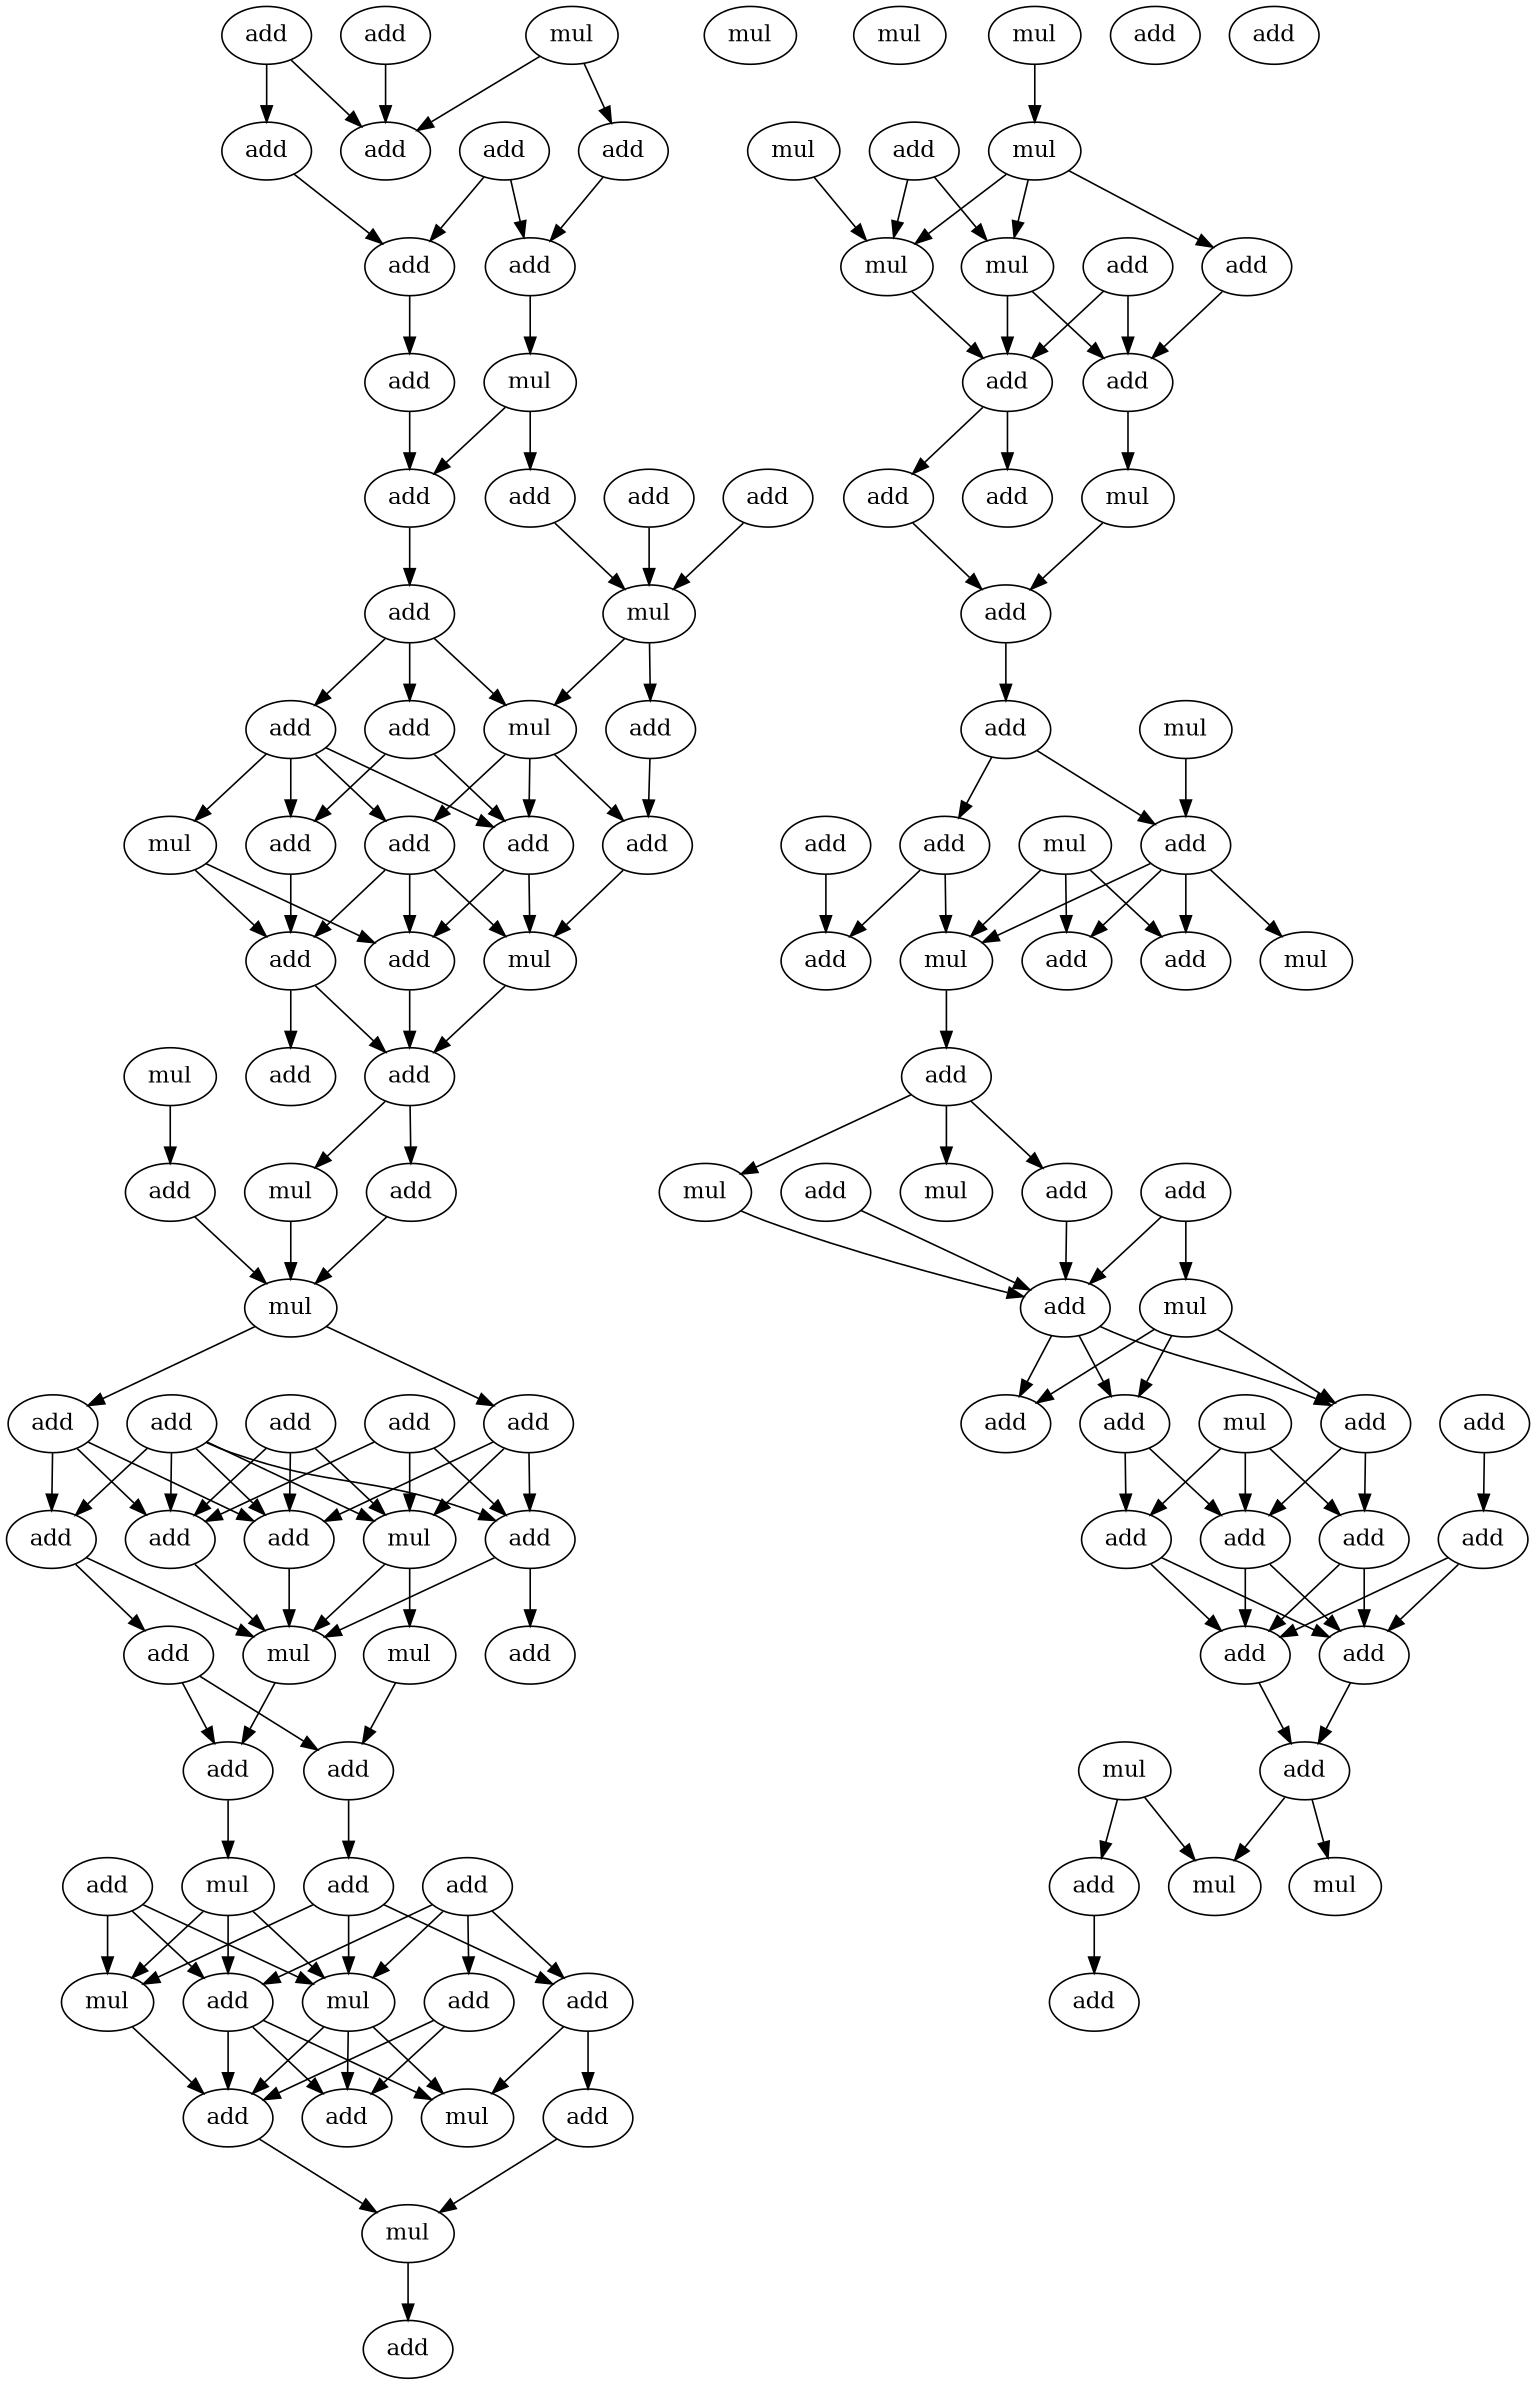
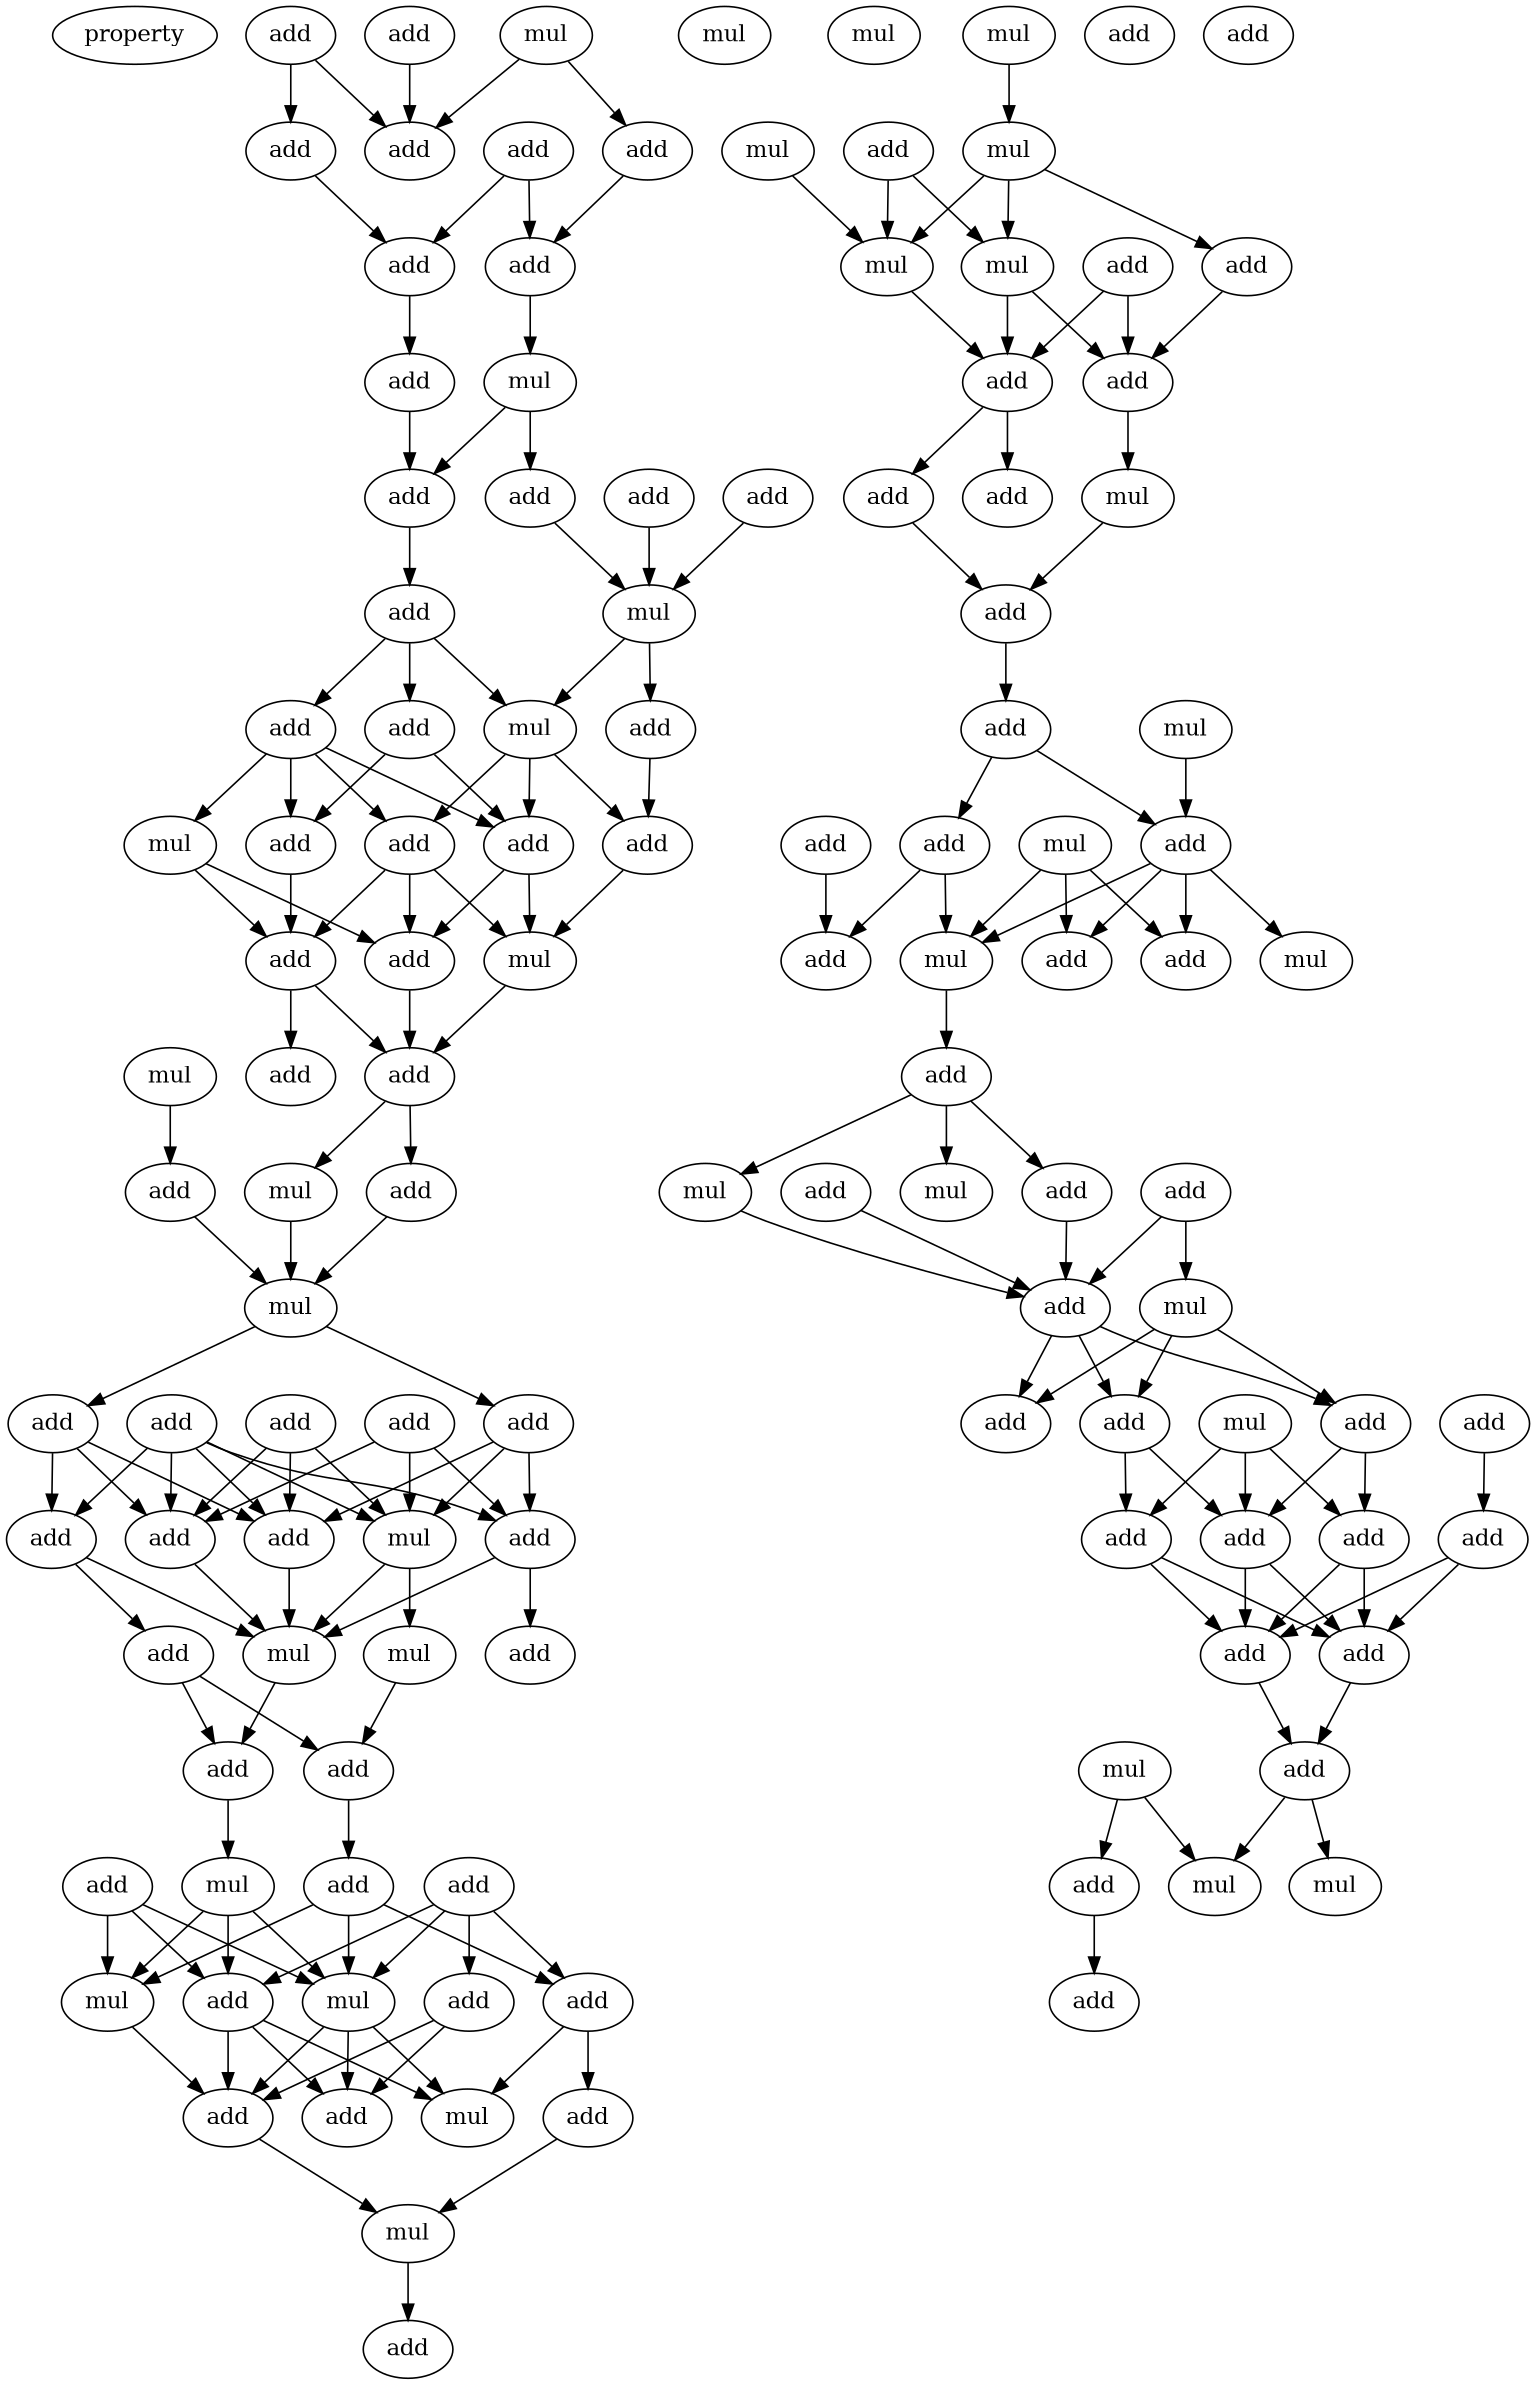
node "property": added
